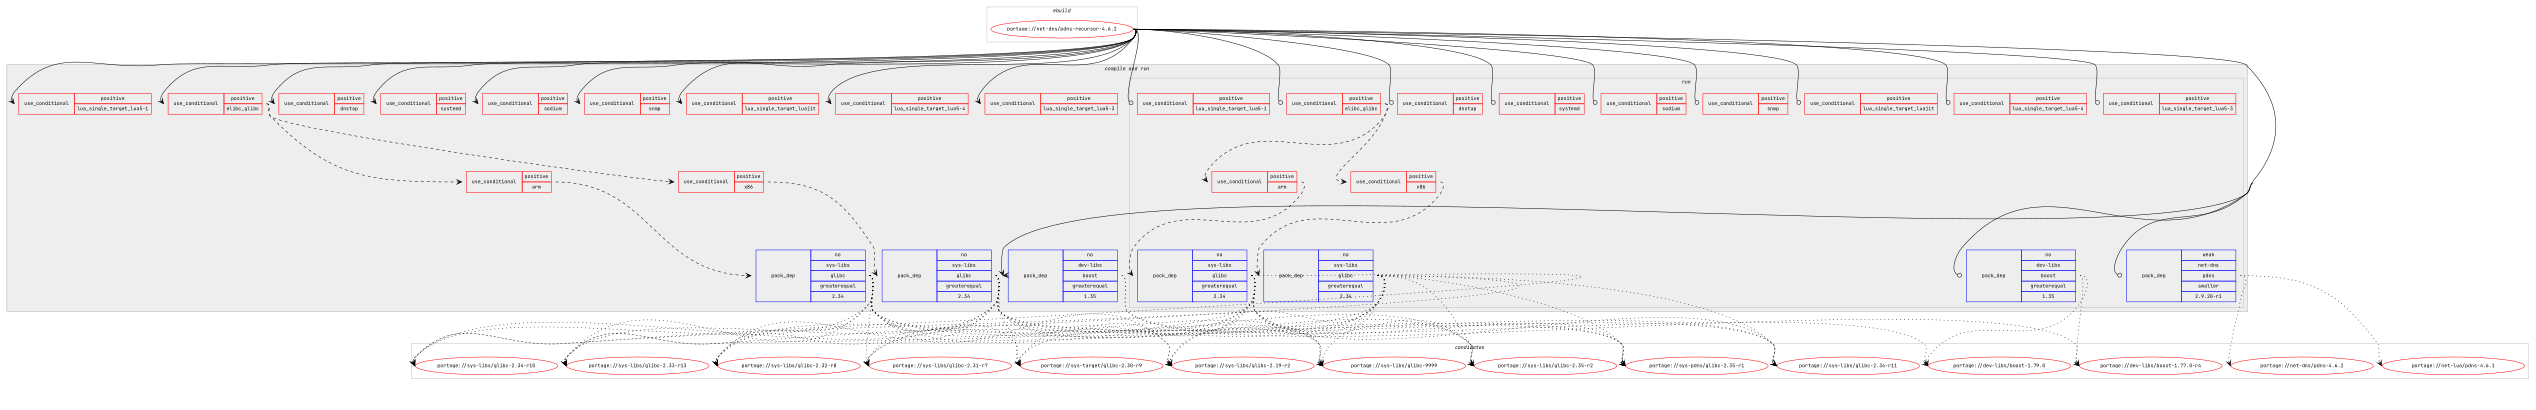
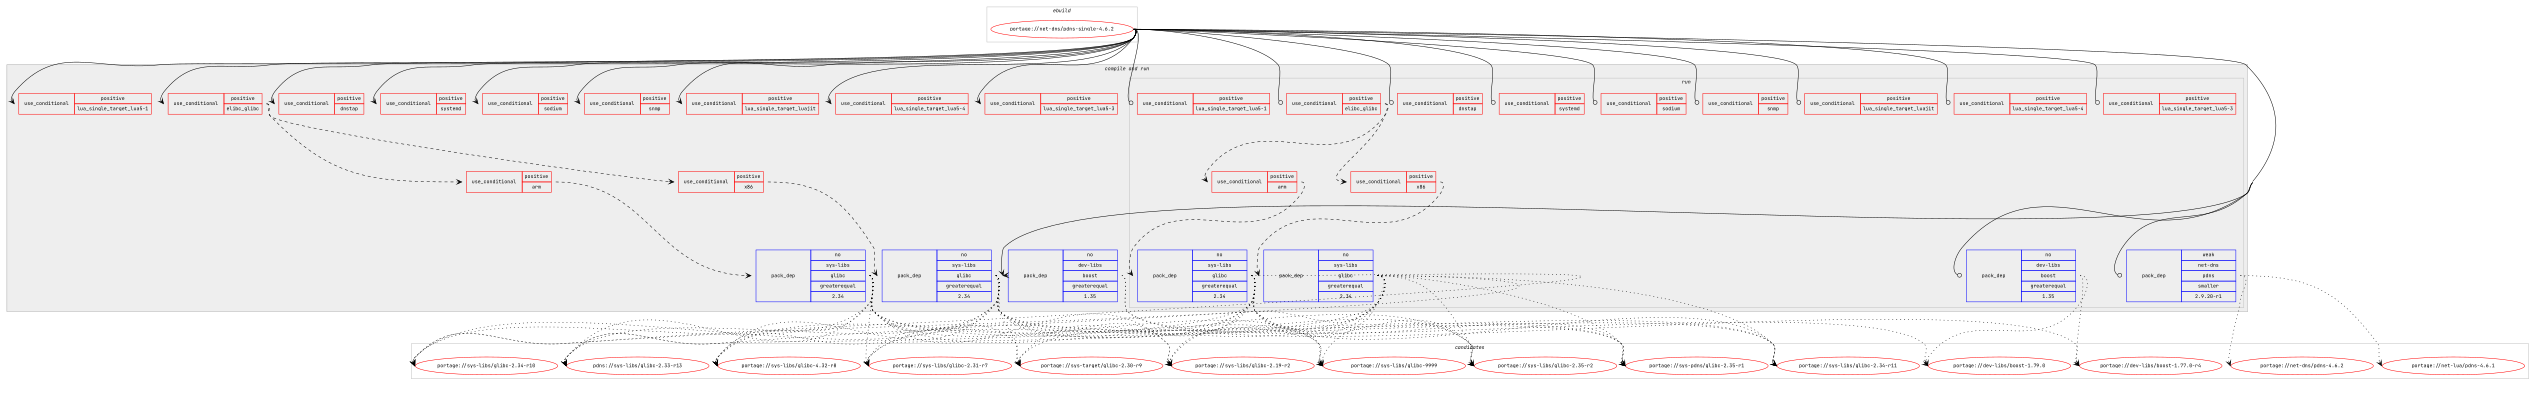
node "portage://net-dns/pdns-recursor-4.6.2": label "portage://net-dns/pdns-recursor-4.6.2" -> "portage://net-dns/pdns-single-4.6.2"
node "portage://sys-libs/glibc-2.33-r13": label "portage://sys-libs/glibc-2.33-r13" -> "pdns://sys-libs/glibc-2.33-r13"
node "portage://sys-libs/glibc-2.32-r8": label "portage://sys-libs/glibc-2.32-r8" -> "portage://sys-libs/glibc-4.32-r8"
